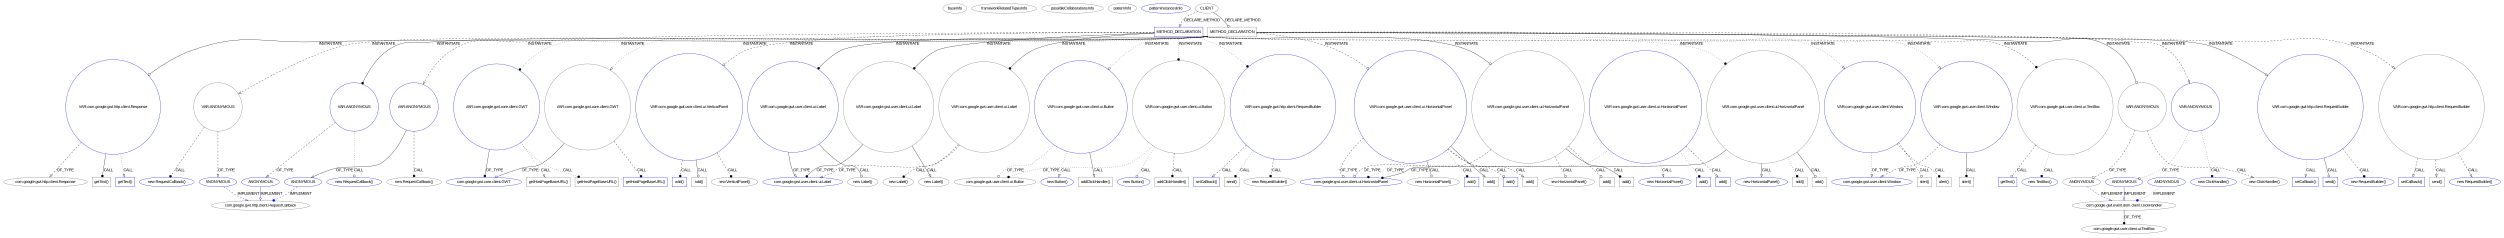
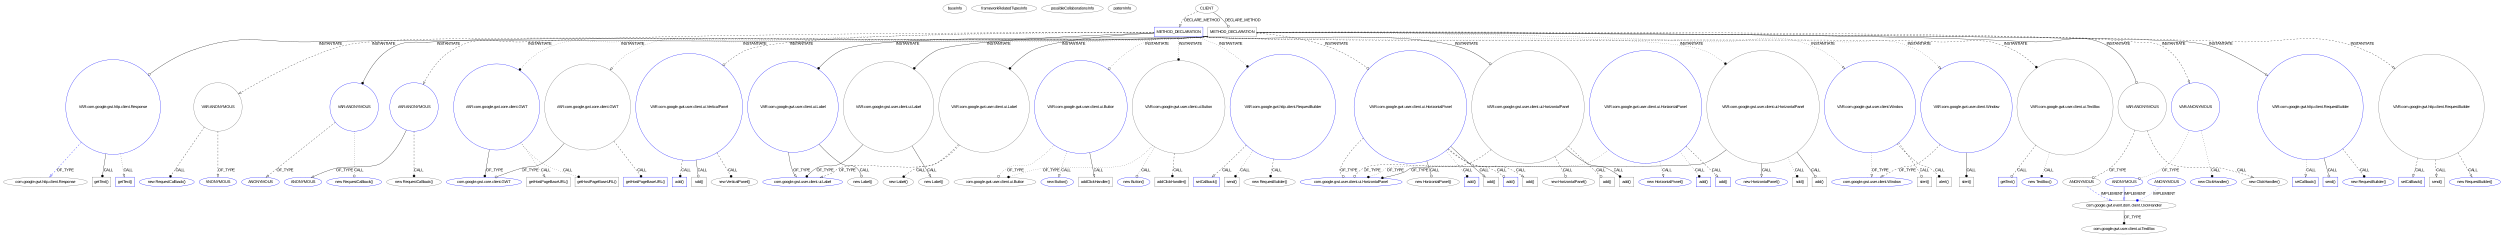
node "patternInstancesInfo": removed
edge "VAR:com.google.gwt.http.client.Response" -> "com.google.gwt.http.client.Response": color black -> blue
node "com.google.gwt.http.client.RequestCallback": removed
